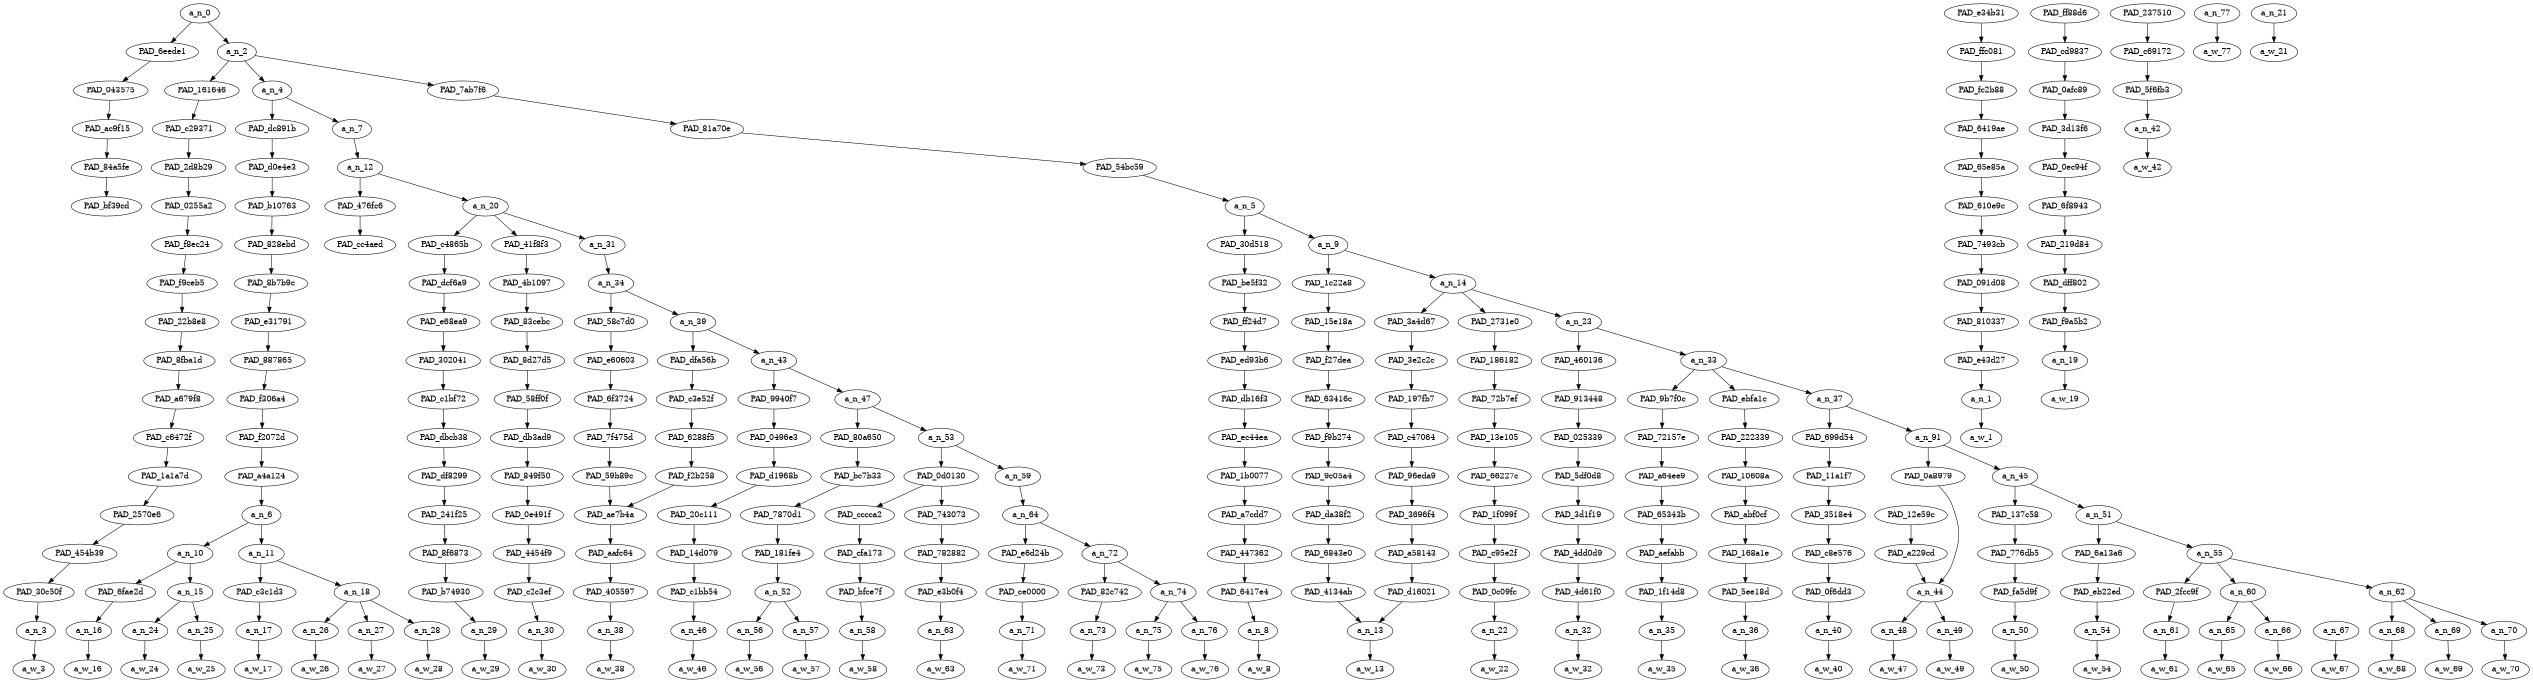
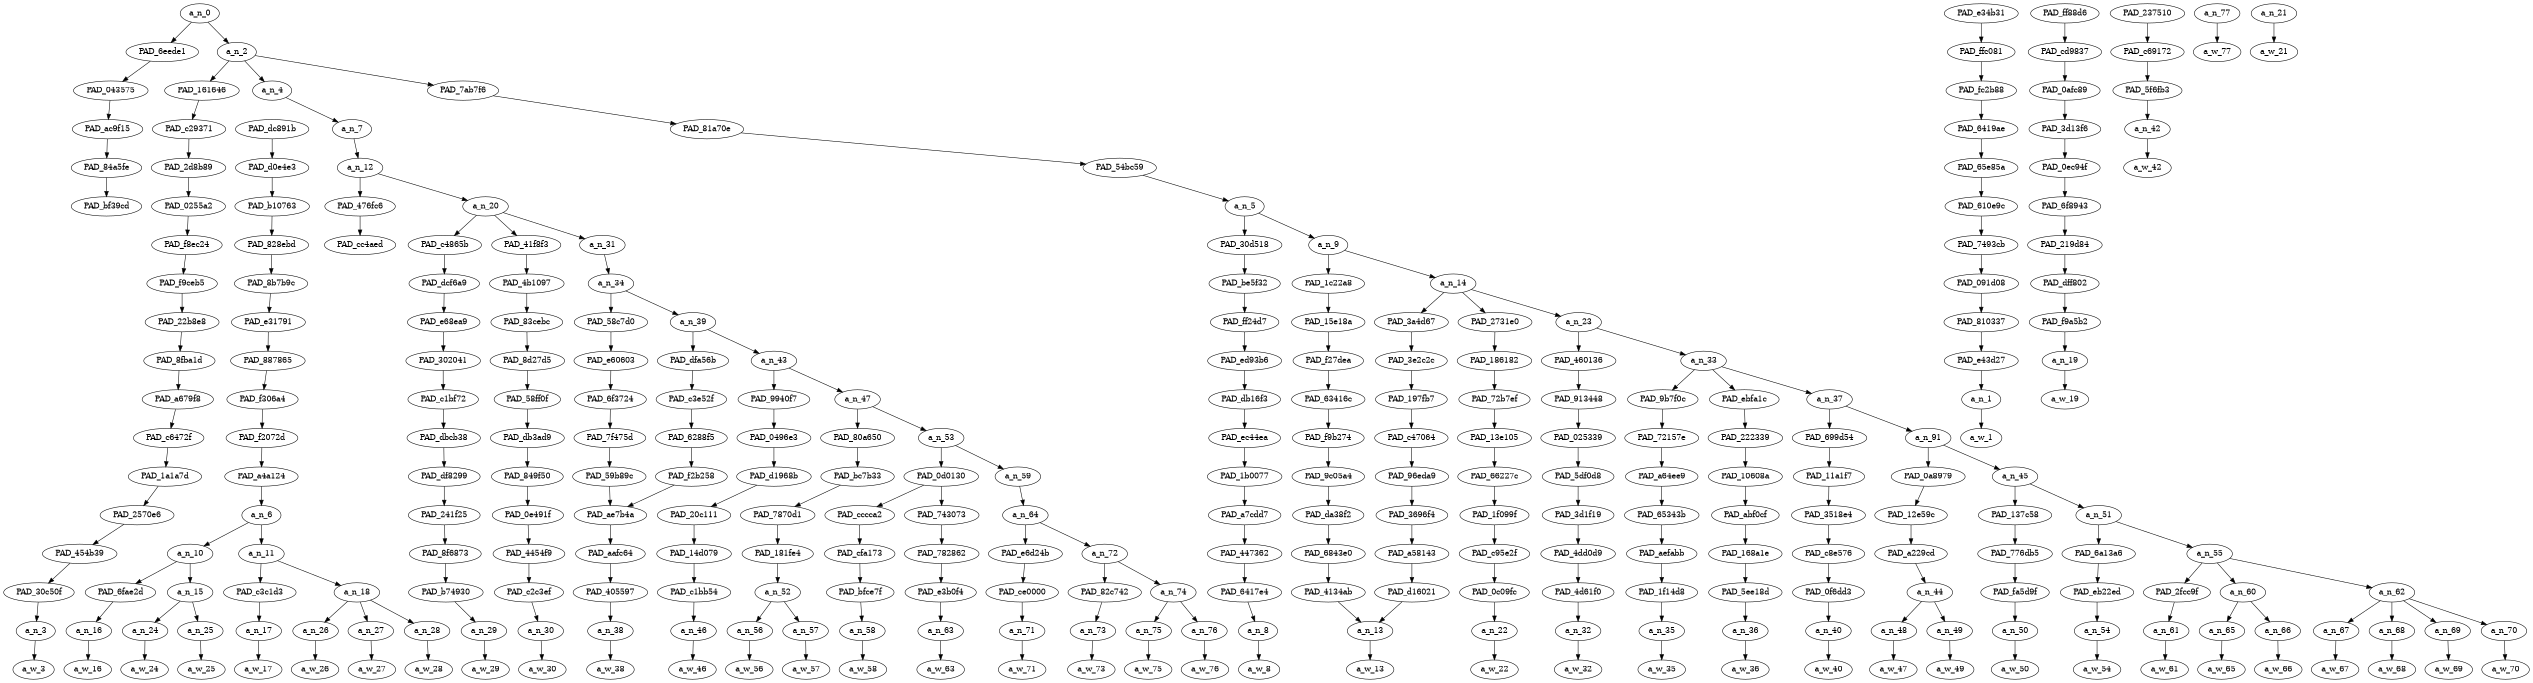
edge "a_n_4" -> "PAD_dc891b": removed
node "PAD_2d8b29": label "PAD_2d8b29" -> "PAD_2d8b89"
edge "PAD_0a8979" -> "a_n_44": now "PAD_0a8979" -> "PAD_12e59c"
node "PAD_782882": label "PAD_782882" -> "PAD_782862"
edge "a_n_62" -> "a_n_67": added
